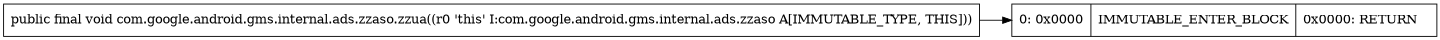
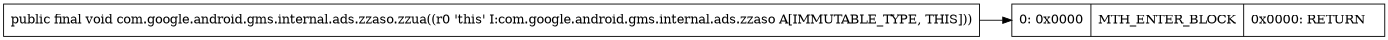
node "0: 0x0000": text "IMMUTABLE_ENTER_BLOCK" -> "MTH_ENTER_BLOCK"
